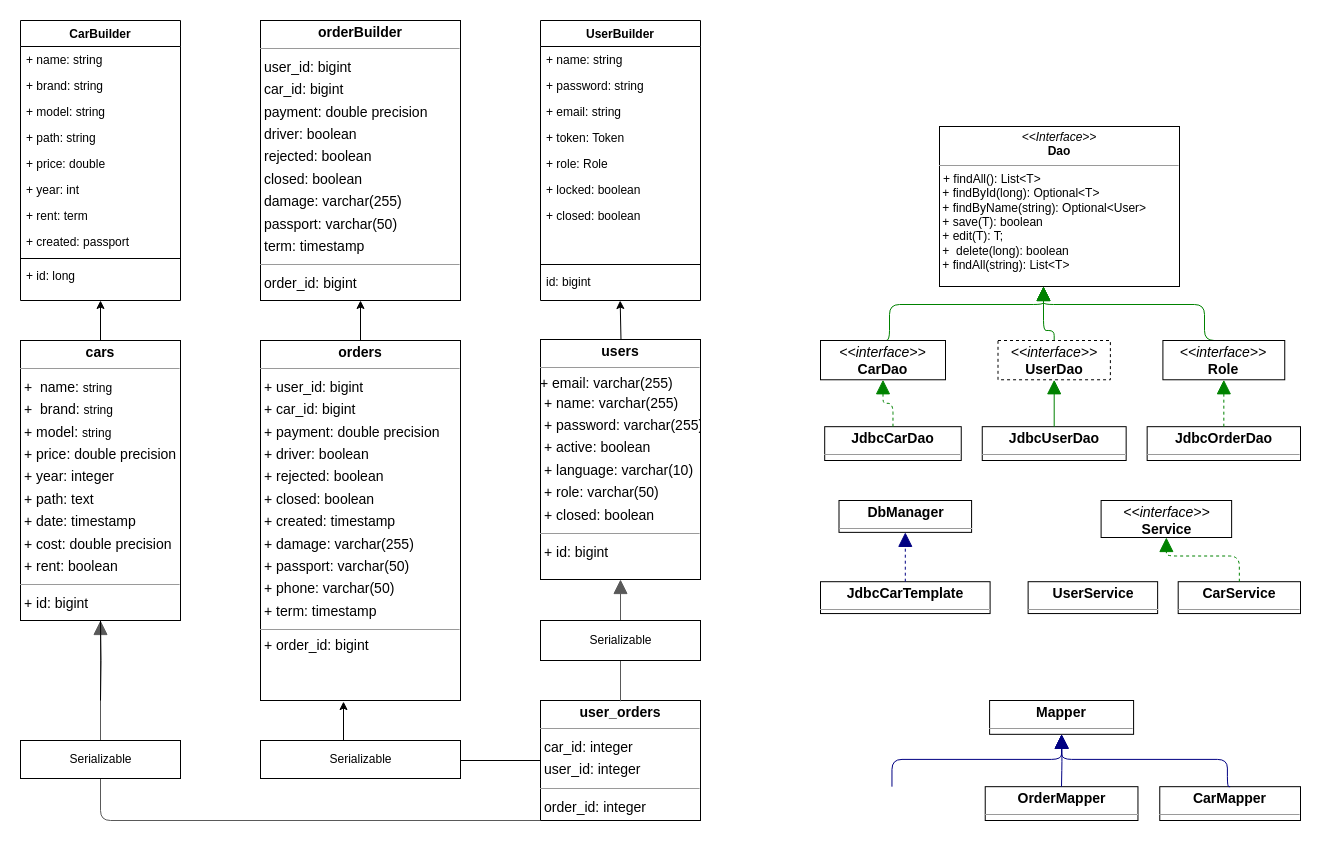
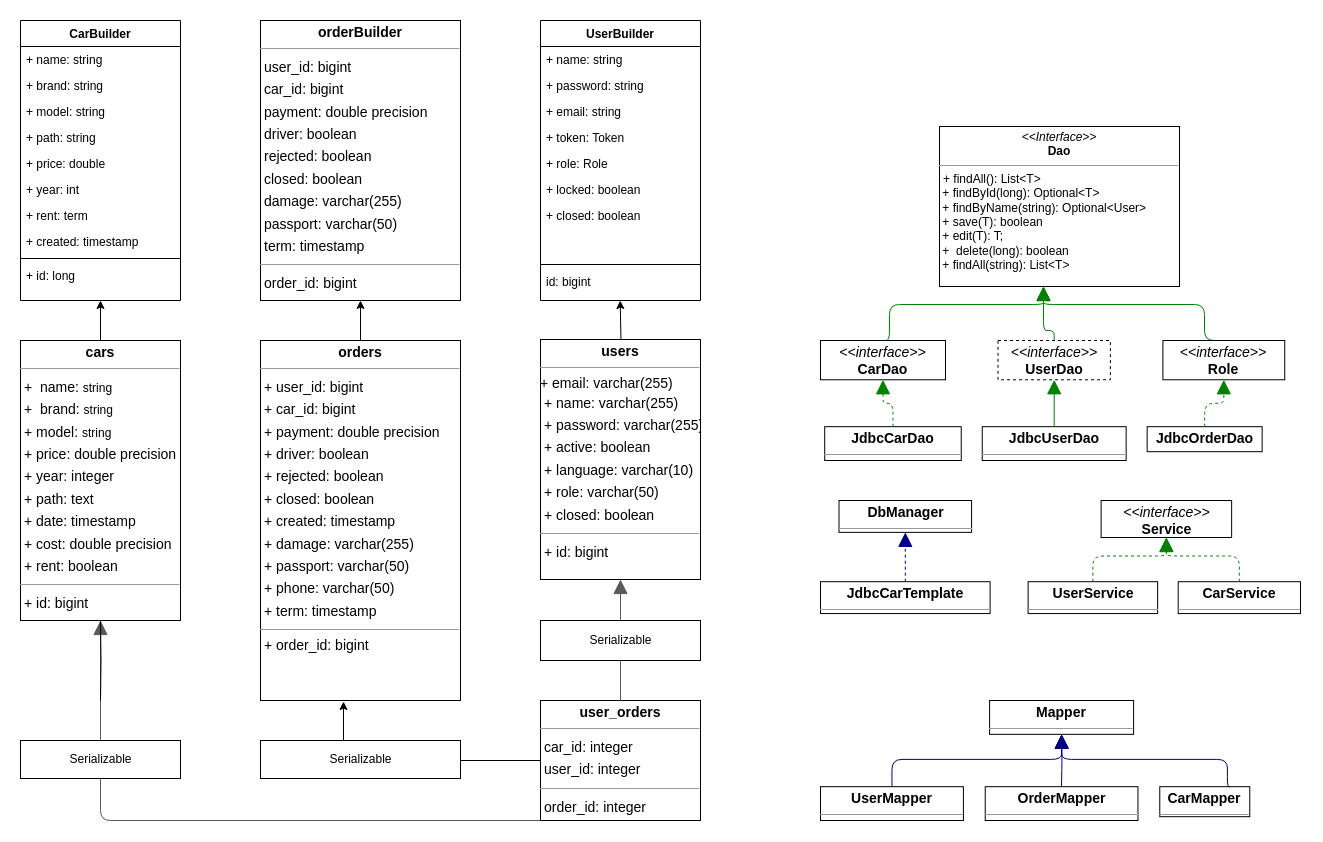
node "+ created: passport": label "+ created: passport" -> "+ created: timestamp"
node "JdbcOrderDao": size 153x34 -> 115x25
edge "UserService" -> "<<interface>> Service": added
node "UserMapper": added
node "CarMapper": size 141x34 -> 90x30
